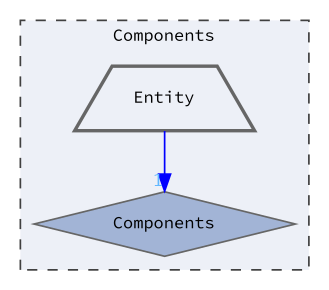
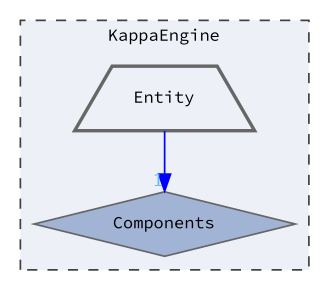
cluster "Components": label "Components" -> "KappaEngine"
